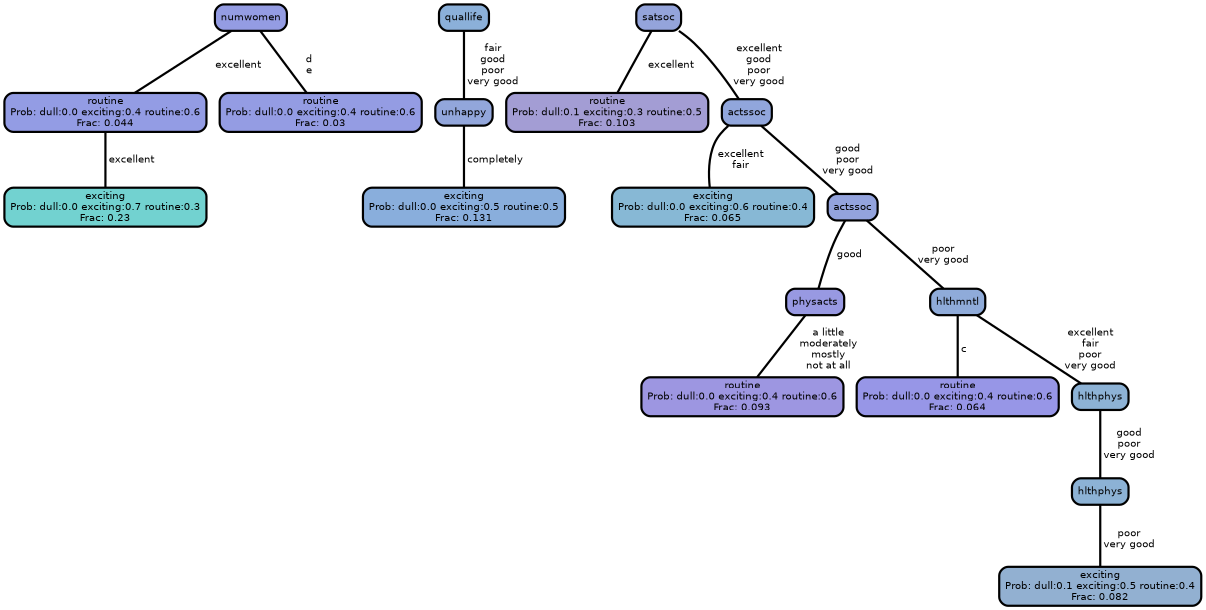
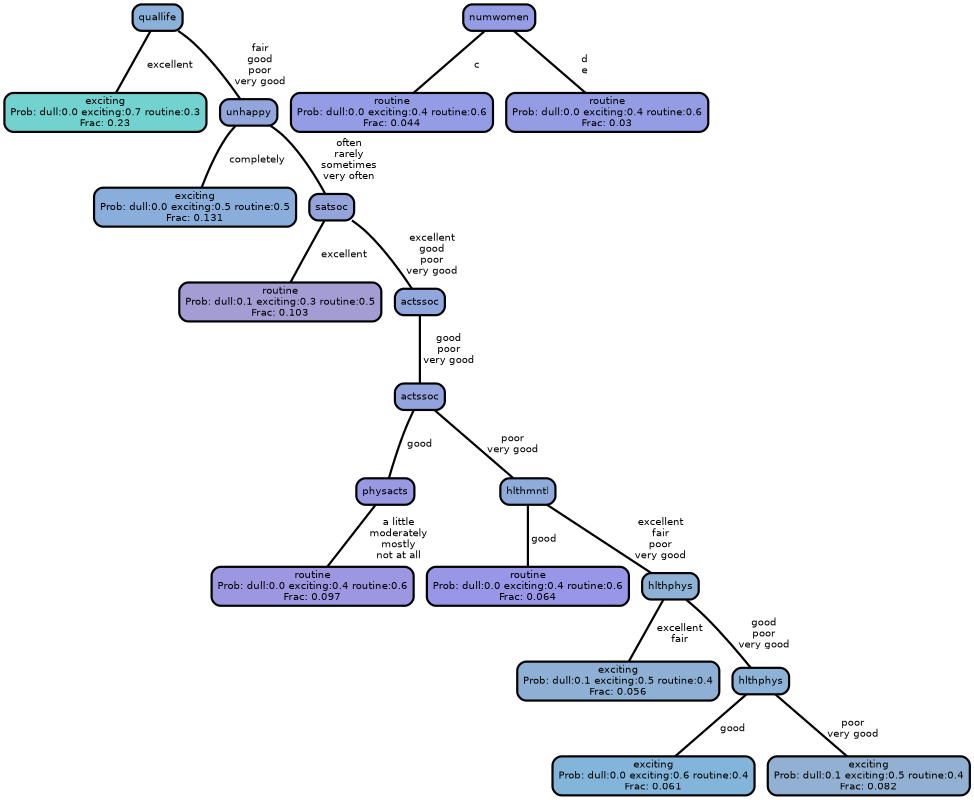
edge "numwomen" -- "routine Prob: dull:0.0 exciting:0.4 routine:0.6 Frac: 0.044": label " excellent" -> " c"
edge "unhappy" -- "satsoc": added, label "often rarely sometimes very often"
edge "routine Prob: dull:0.0 exciting:0.4 routine:0.6 Frac: 0.044" -- "exciting Prob: dull:0.0 exciting:0.7 routine:0.3 Frac: 0.23": now "quallife" -- "exciting Prob: dull:0.0 exciting:0.7 routine:0.3 Frac: 0.23"
node "exciting Prob: dull:0.0 exciting:0.6 routine:0.4 Frac: 0.065": removed
edge "hlthmntl" -- "routine Prob: dull:0.0 exciting:0.4 routine:0.6 Frac: 0.064": label " c" -> " good"
node "routine Prob: dull:0.0 exciting:0.4 routine:0.6 Frac: 0.093": label "routine Prob: dull:0.0 exciting:0.4 routine:0.6 Frac: 0.093" -> "routine Prob: dull:0.0 exciting:0.4 routine:0.6 Frac: 0.097"
node "exciting Prob: dull:0.1 exciting:0.5 routine:0.4 Frac: 0.056": added
node "exciting Prob: dull:0.0 exciting:0.6 routine:0.4 Frac: 0.061": added
